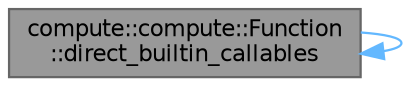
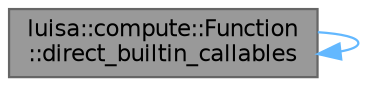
node "compute::compute::Function ::direct_builtin_callables": label "compute::compute::Function ::direct_builtin_callables" -> "luisa::compute::Function ::direct_builtin_callables"
